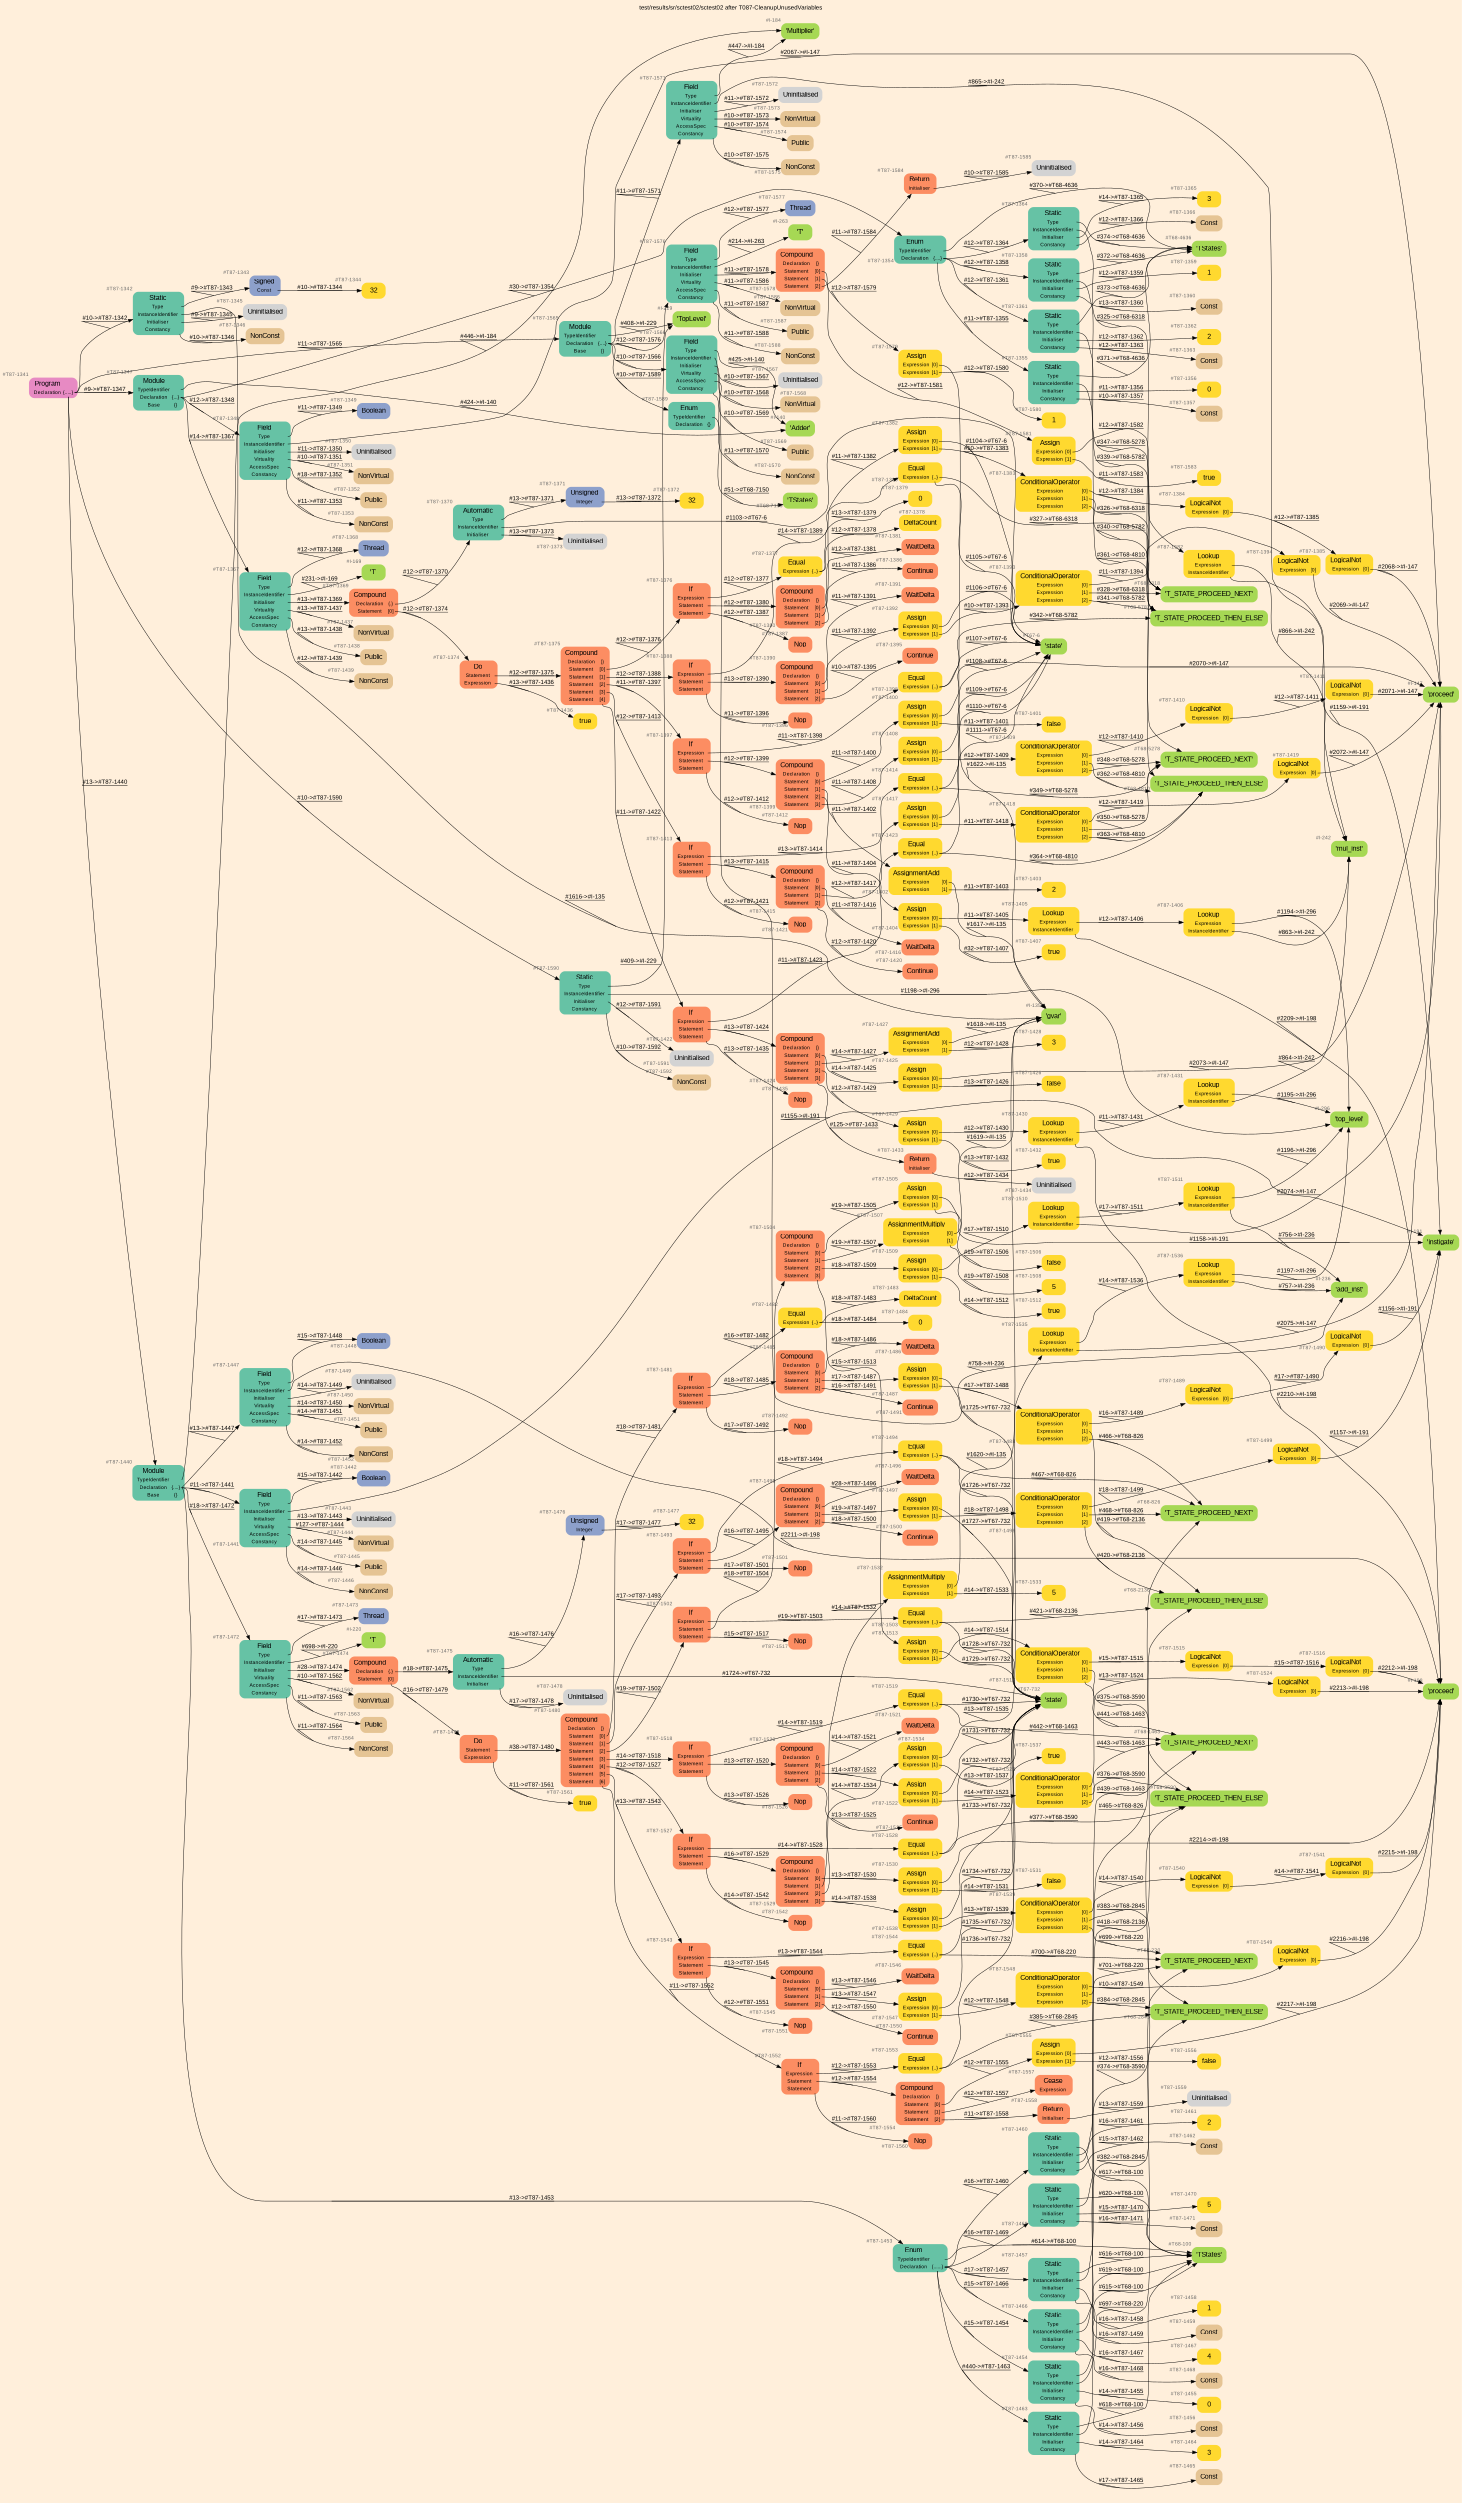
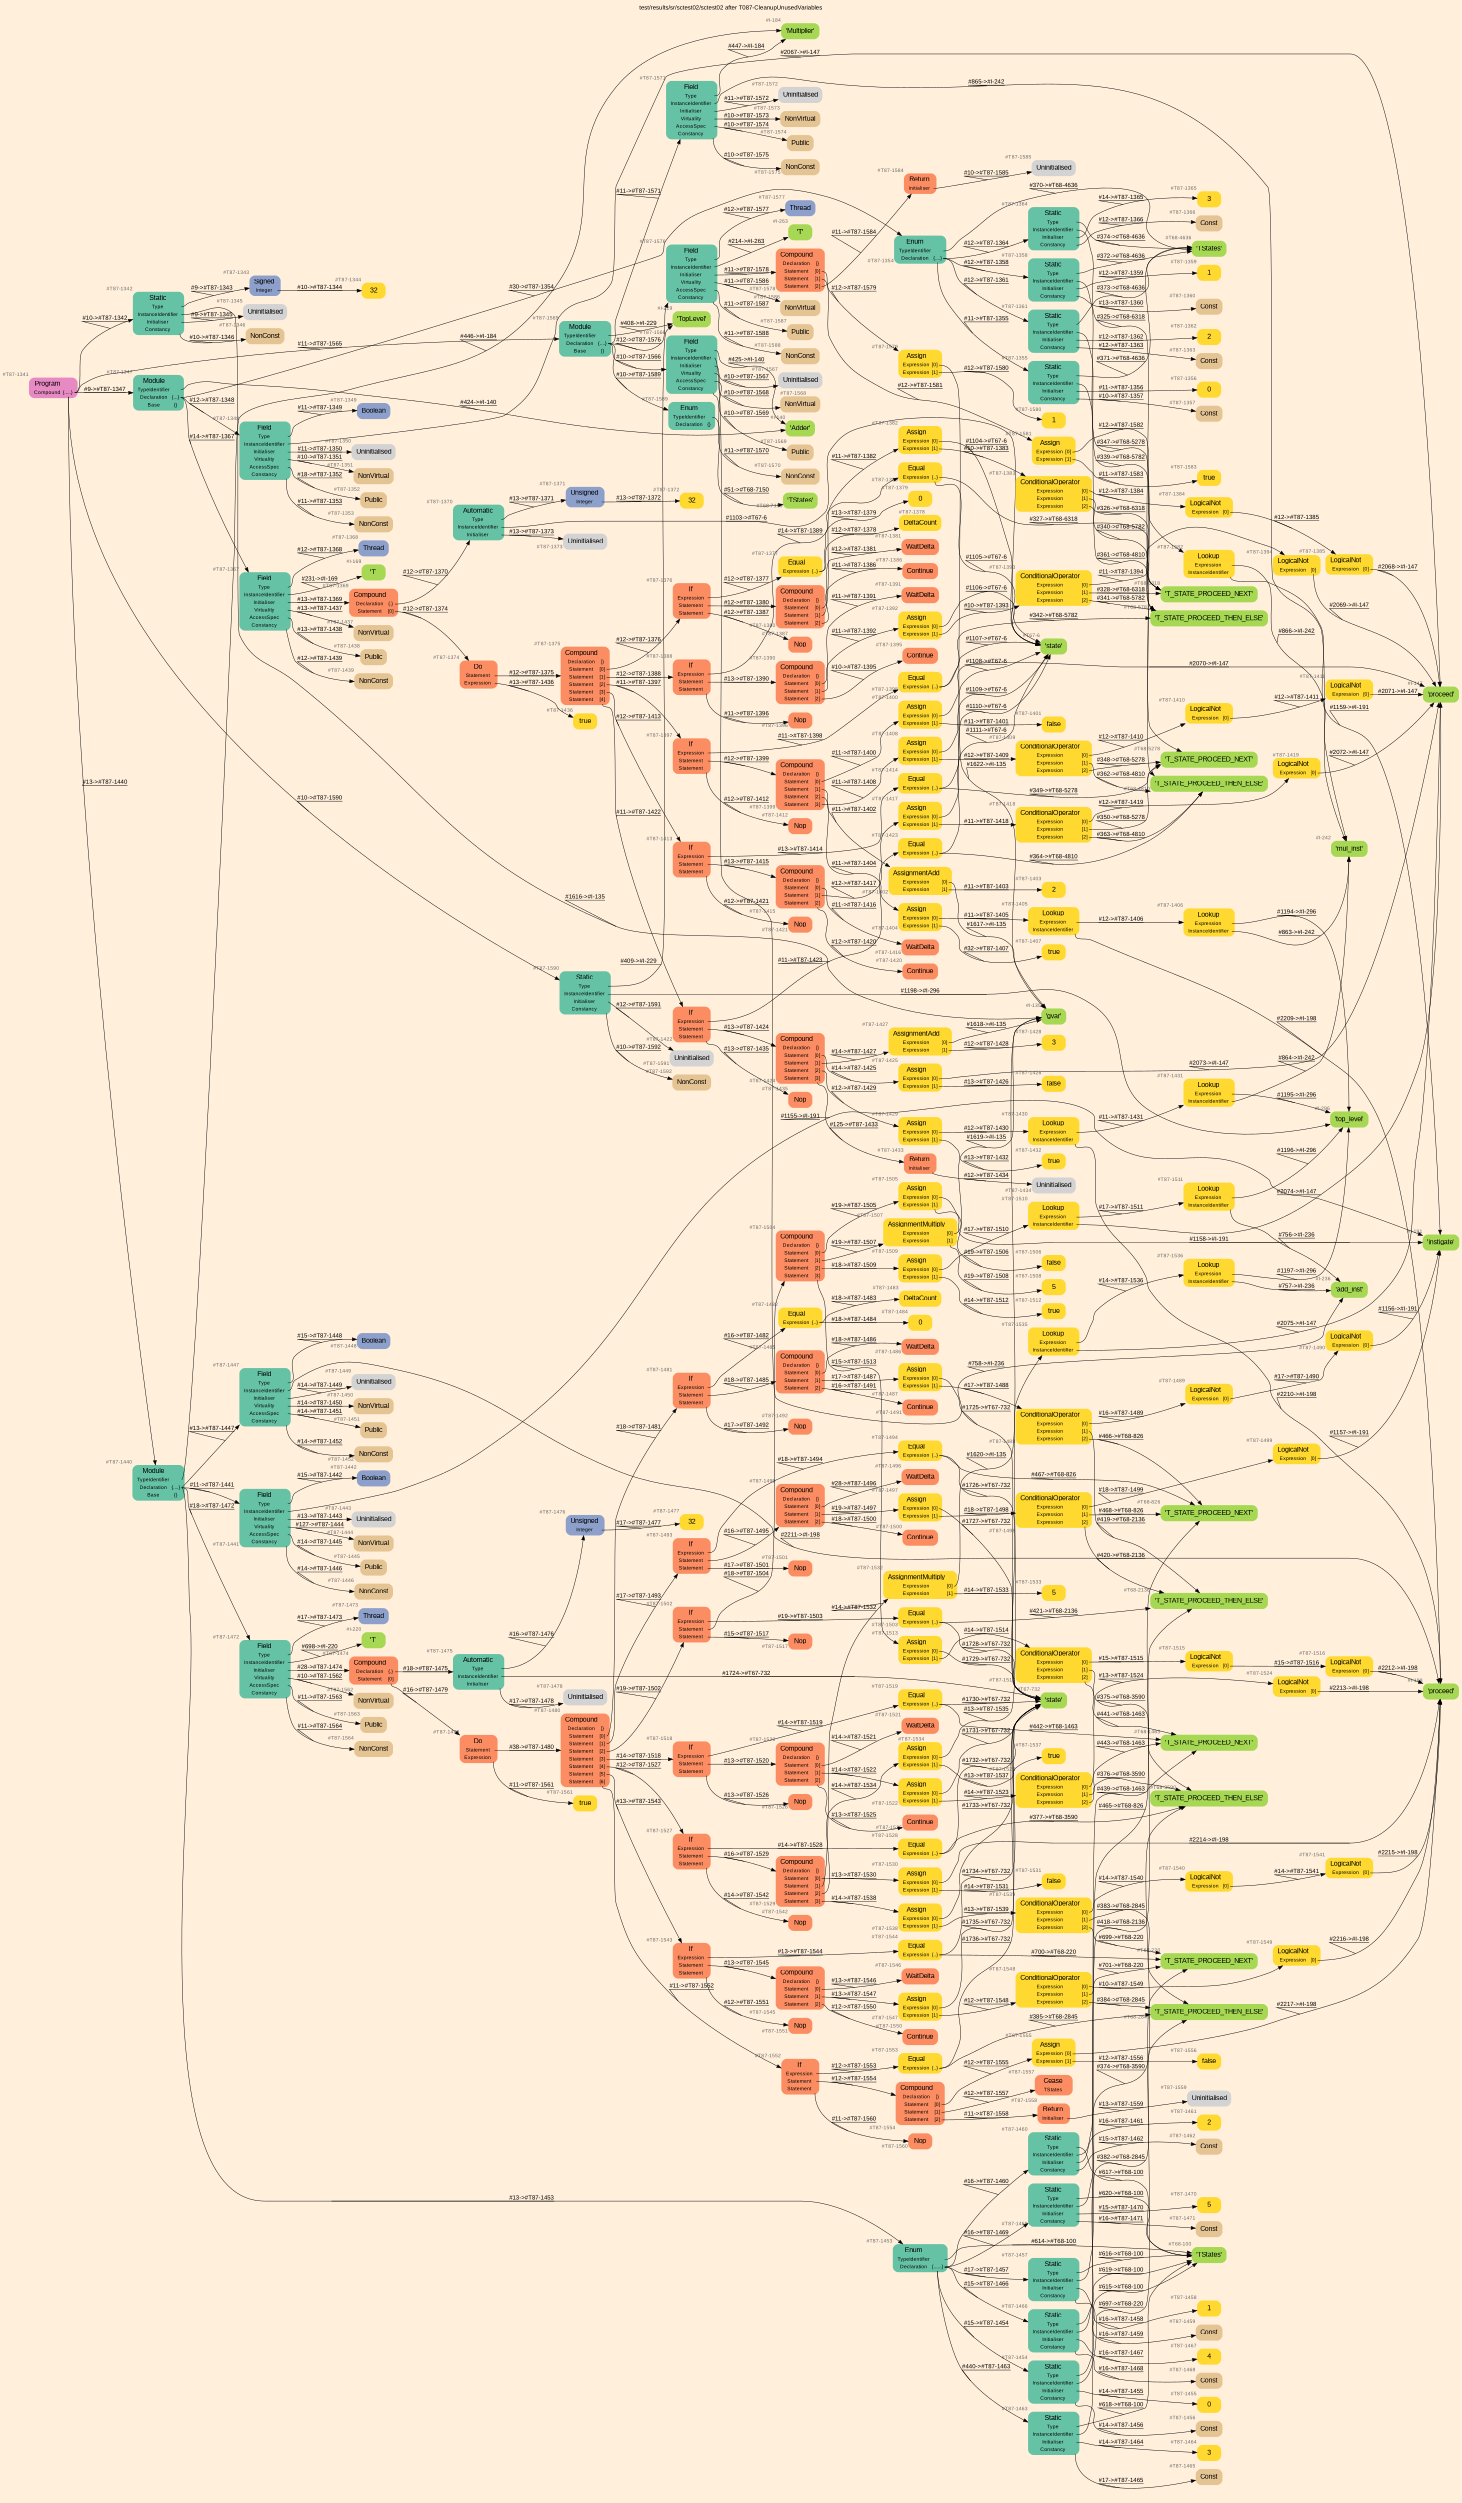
node "Signed": text "Const" -> "Integer"
node "Program": text "Declaration" -> "Compound"
node "Cease": text "Expression" -> "TStates"
